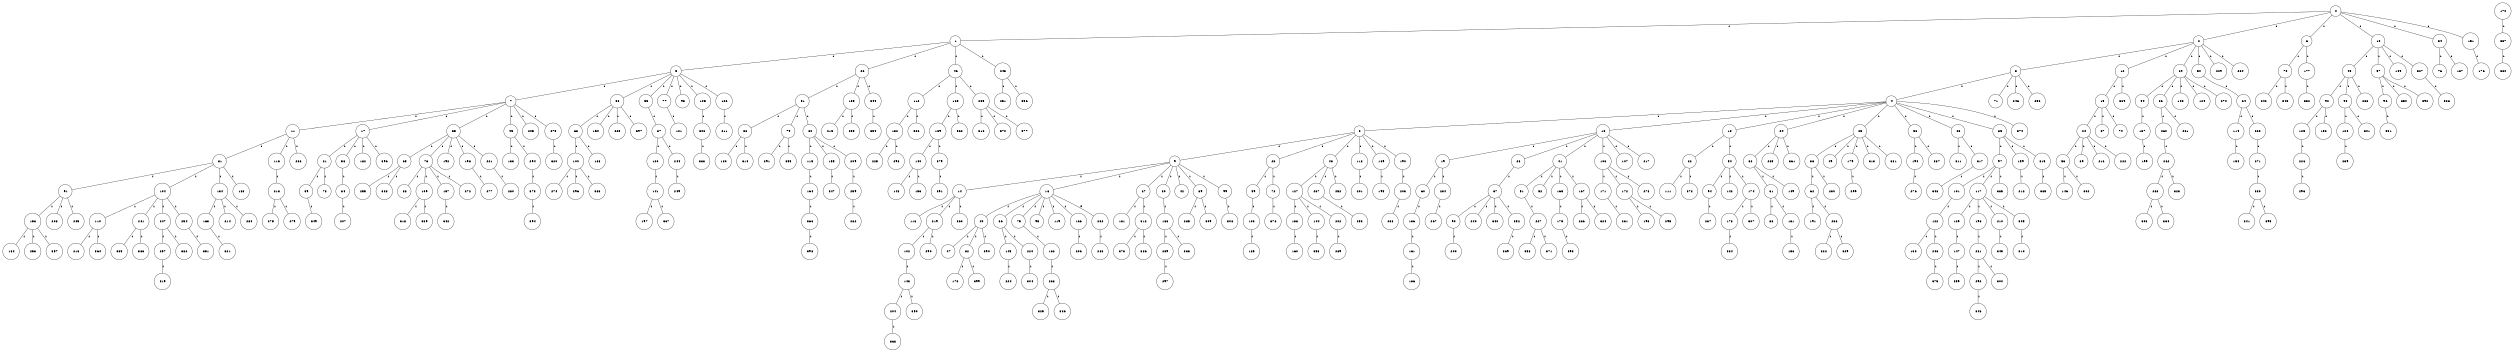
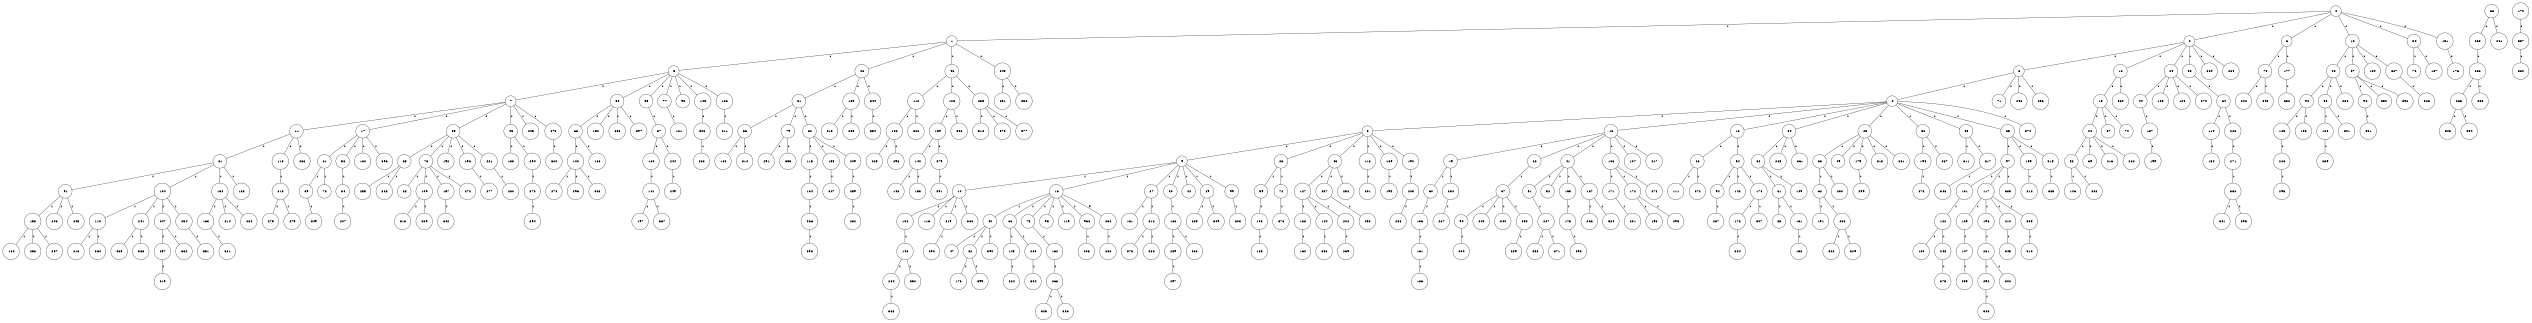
edge "29" -- "86": removed, label "1"
node "166": label "166" -> "966"
edge "219" -- "102": now "14" -- "102"
